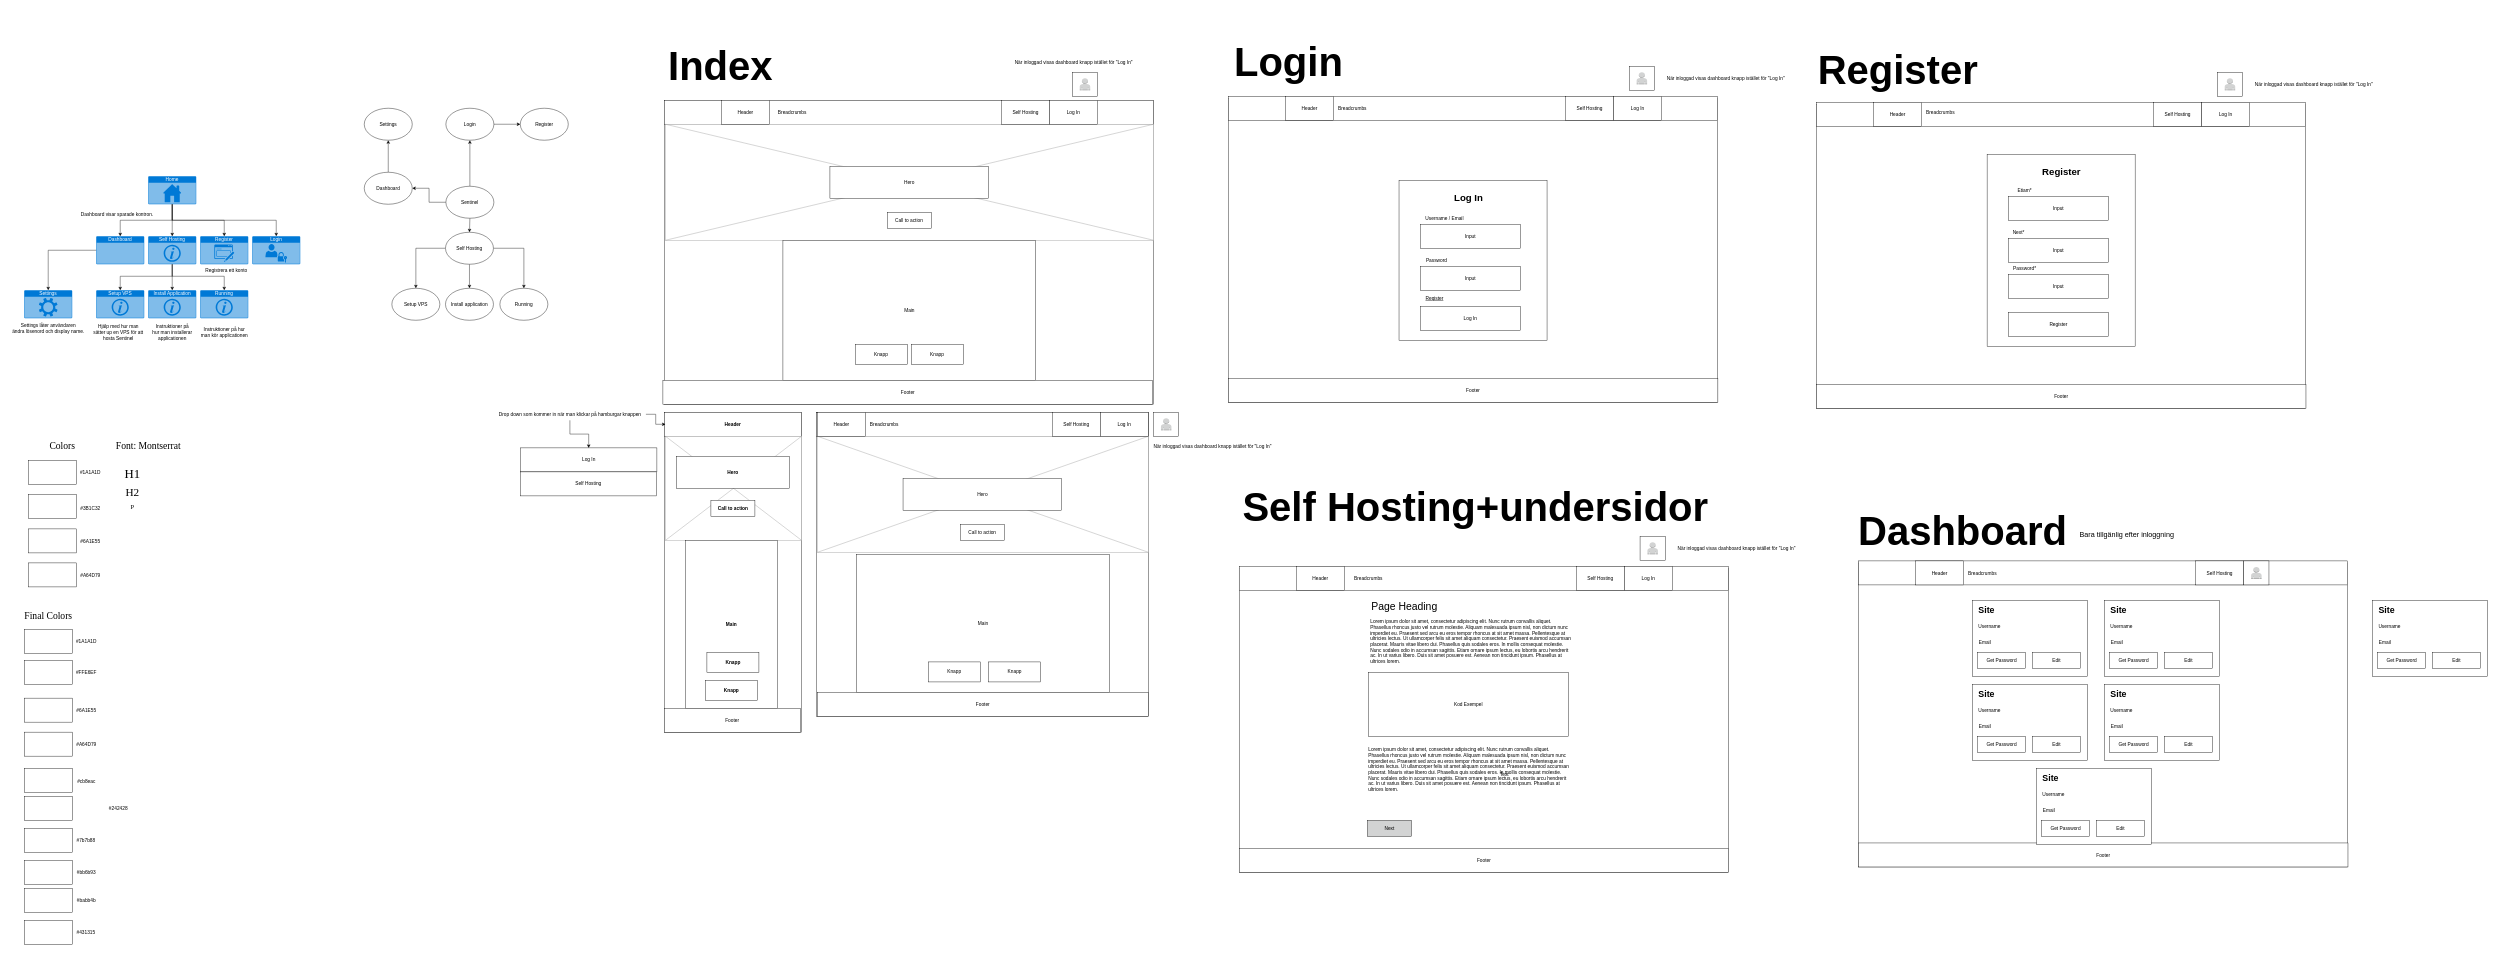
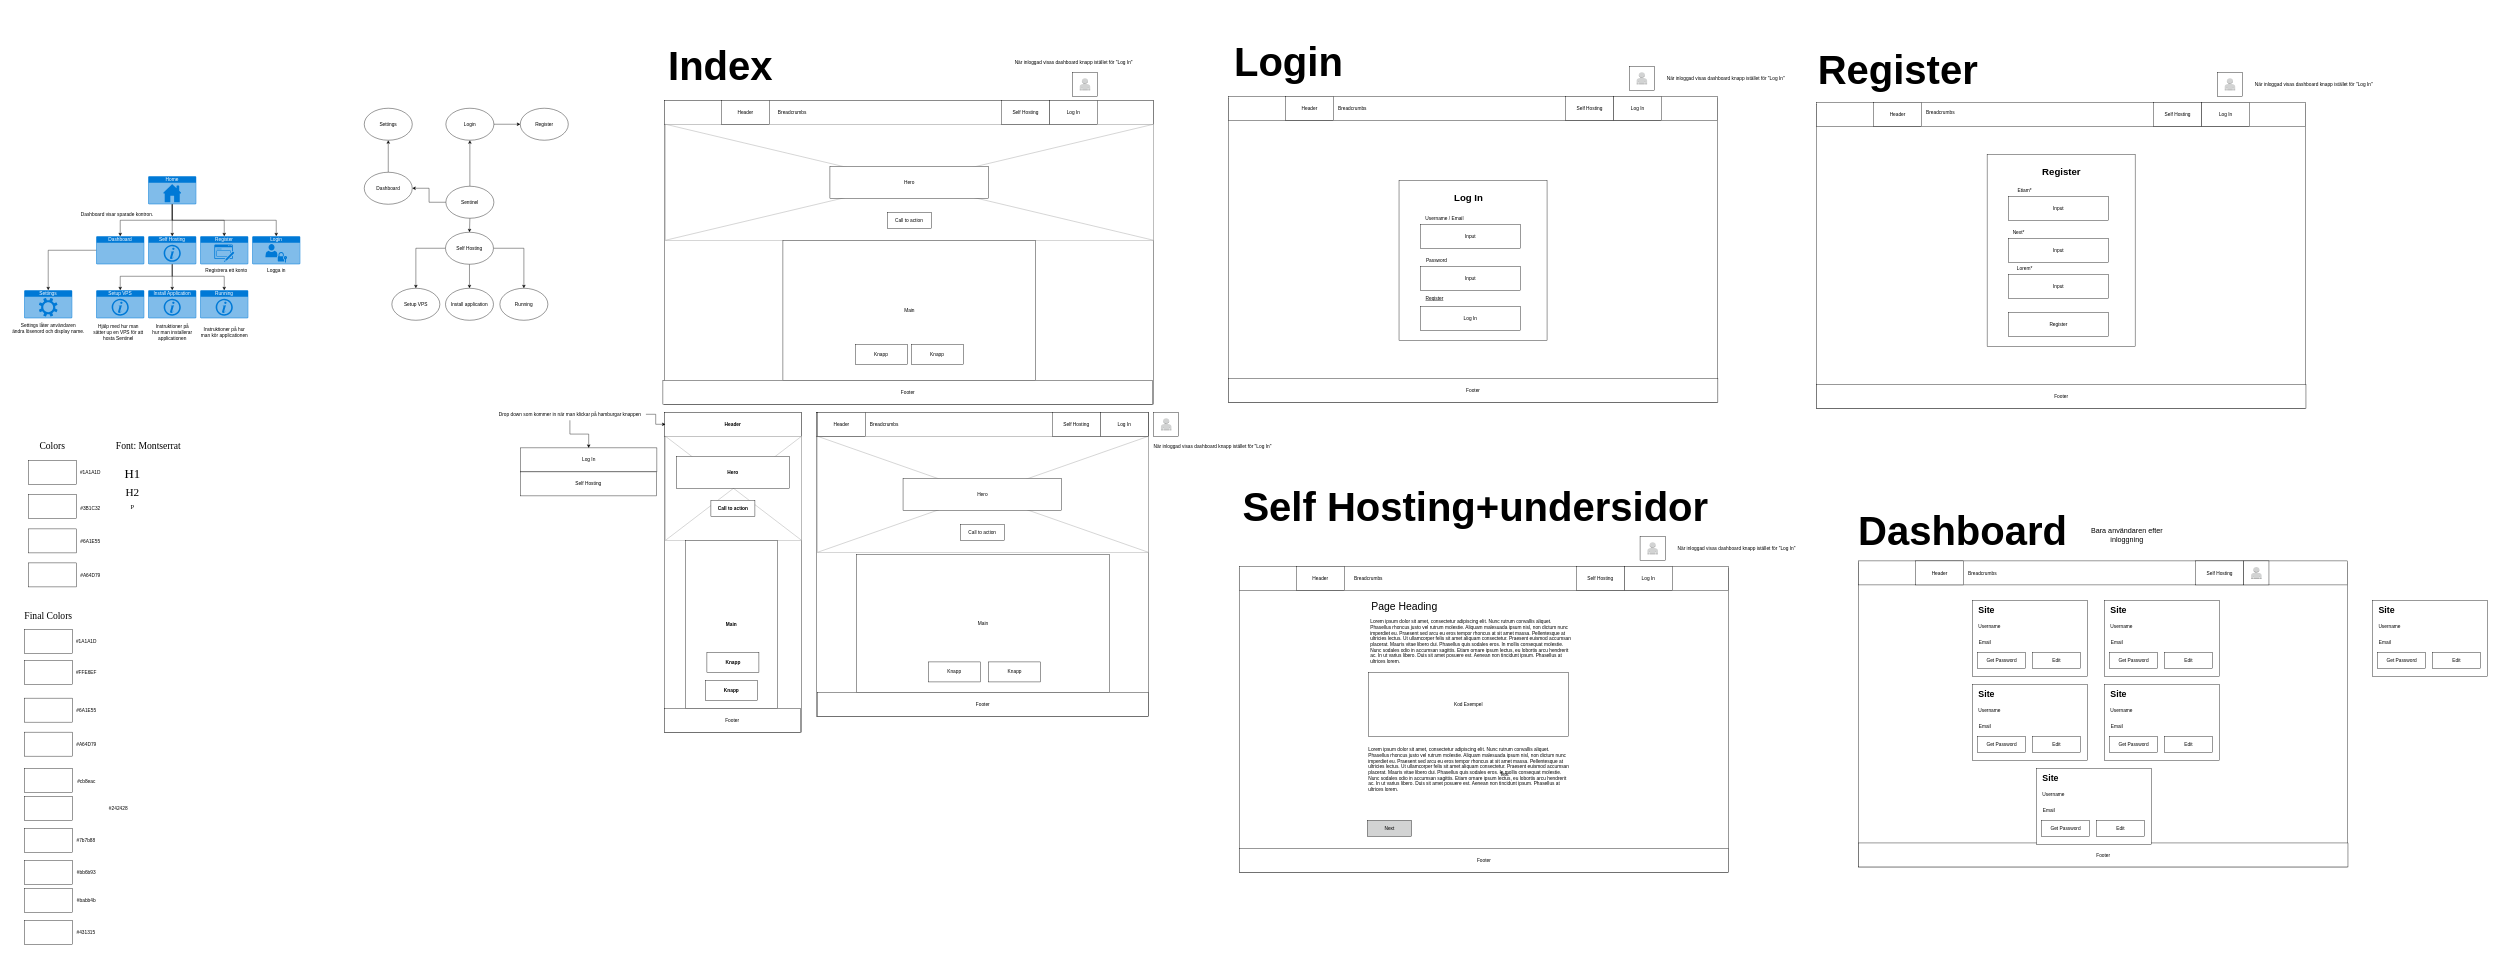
node "Password*": label "Password*" -> "Lorem*"
node "Logga in": added
node "Colors": moved (62, 446) -> (52, 446)
node "Bara tillgänlig efter inloggning": label "Bara tillgänlig efter inloggning" -> "Bara användaren efter inloggning"
